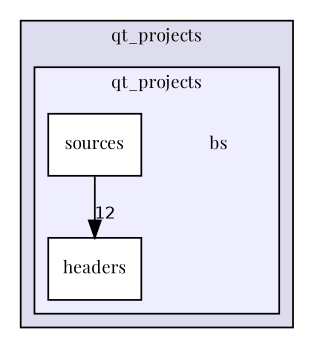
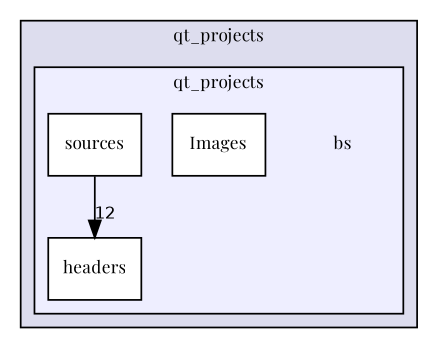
node "Images": added
